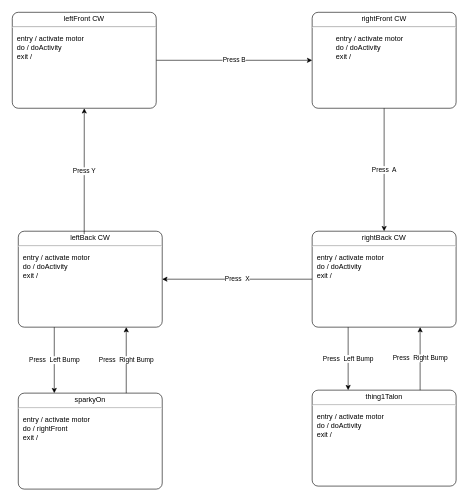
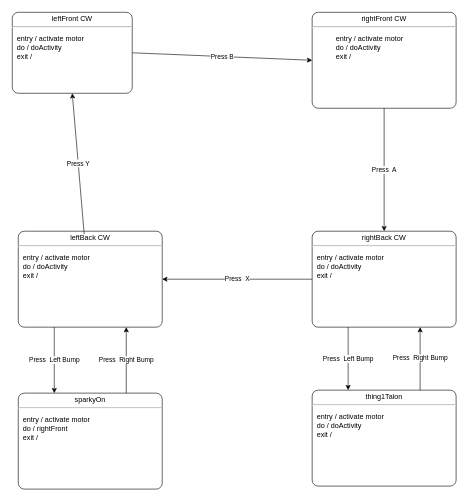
node "leftFront CW entry / activate motor do / doActivity exit /": size 144x96 -> 120x81
